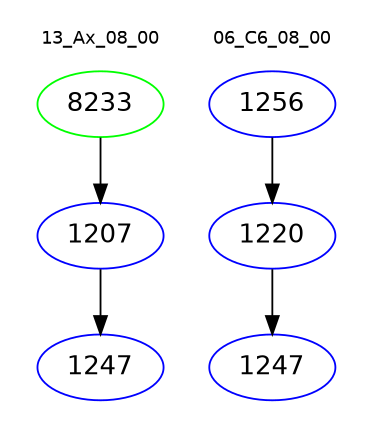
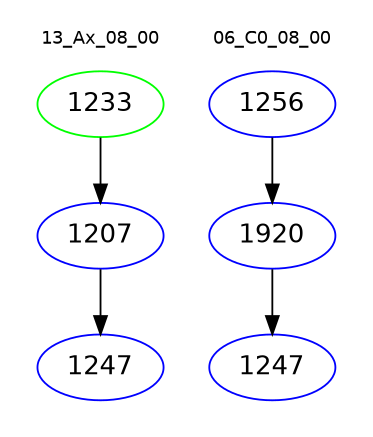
cluster "06_C6_08_00": label "06_C6_08_00" -> "06_C0_08_00"
node "8233": label "8233" -> "1233"
node "1220": label "1220" -> "1920"
